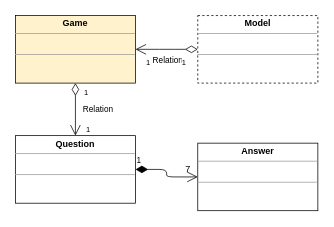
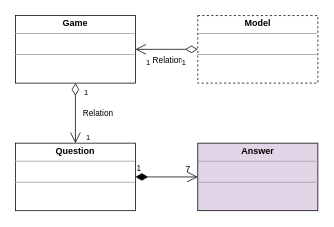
node "Game": fillcolor #fff2cc -> #ffffff
node "Question": moved (75, 169) -> (75, 177)
node "Answer": fillcolor #ffffff -> #e1d5e7
